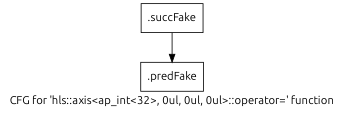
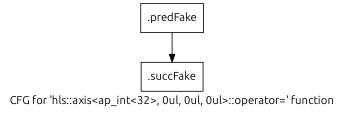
edge ".succFake" -> ".predFake": reversed
